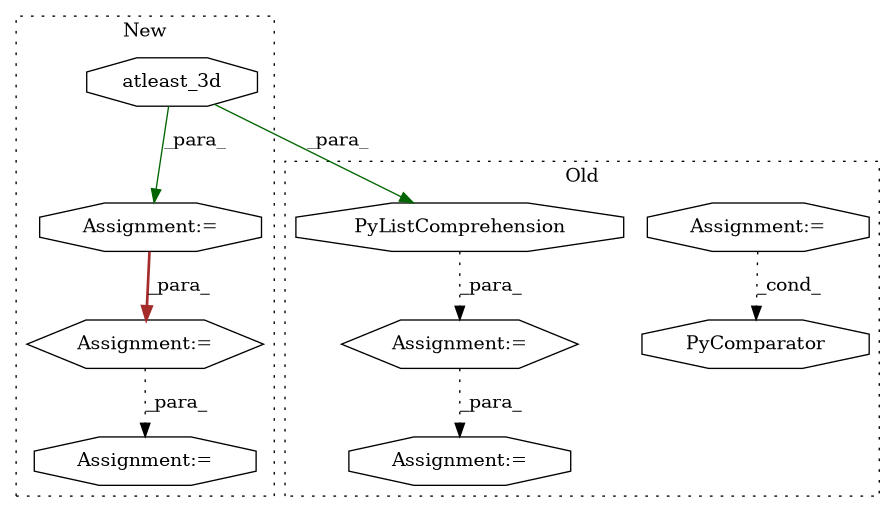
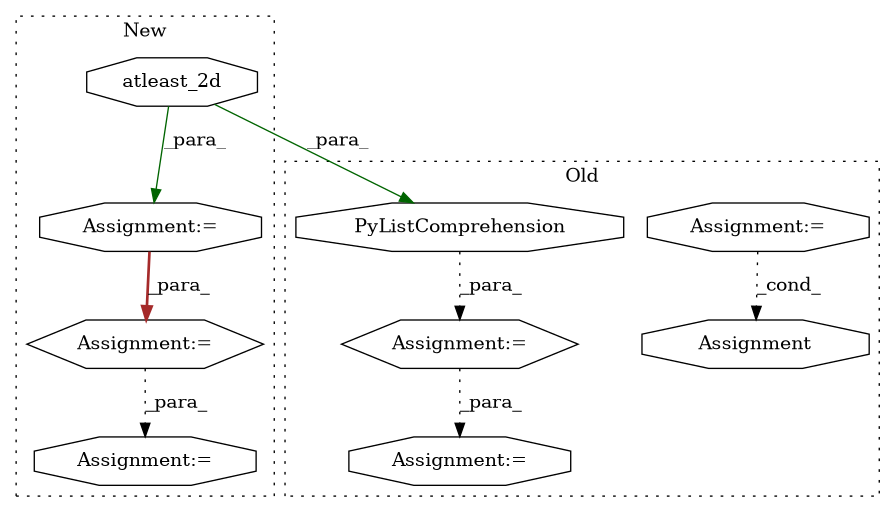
node "atleast_3d": label "atleast_3d" -> "atleast_2d"
node "PyComparator": label "PyComparator" -> "Assignment"
